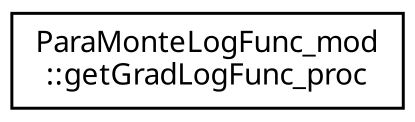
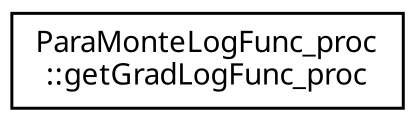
node "ParaMonteLogFunc_mod ::getGradLogFunc_proc": label "ParaMonteLogFunc_mod ::getGradLogFunc_proc" -> "ParaMonteLogFunc_proc ::getGradLogFunc_proc"
